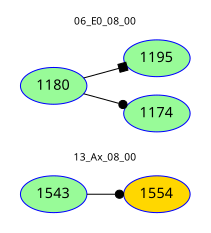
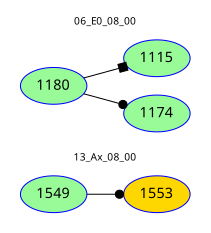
node "1195": label "1195" -> "1115"
node "1543": label "1543" -> "1549"
node "1554": label "1554" -> "1553"
